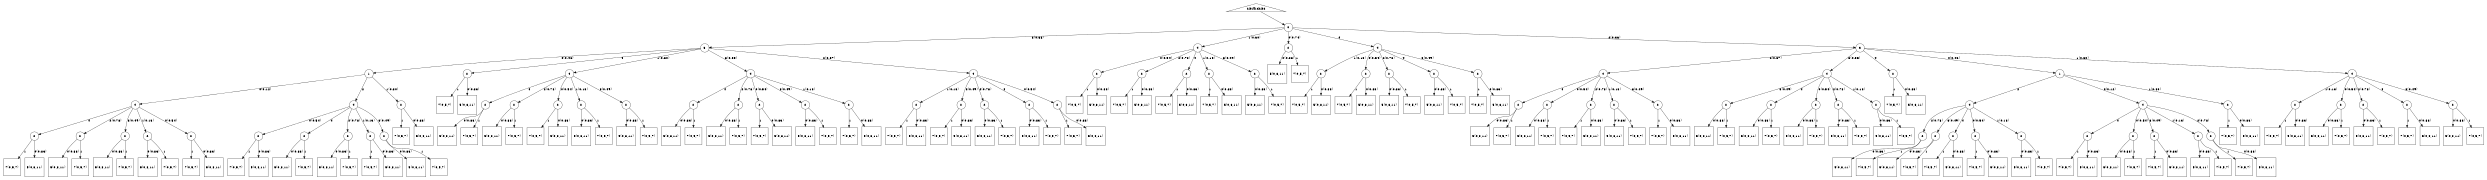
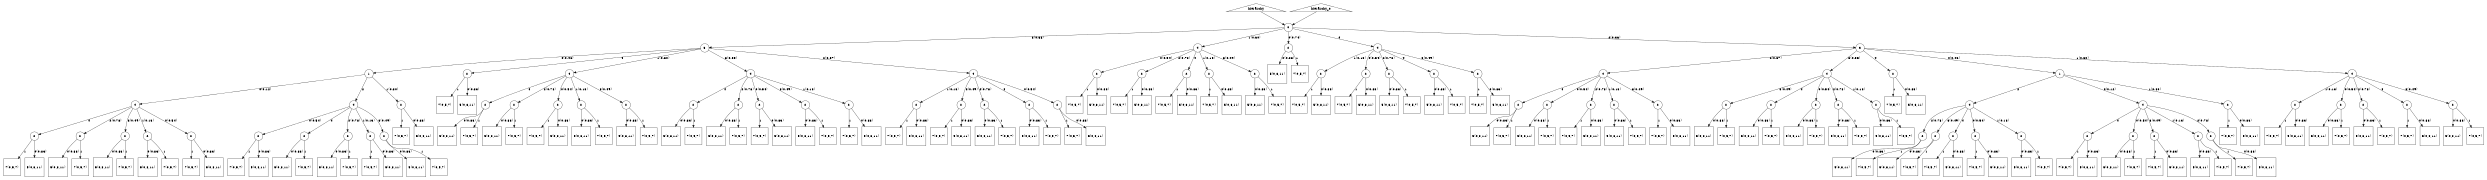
node "hierarchies": label "hierarchies" -> "hierarchy"
node "hierarchy_0": added
